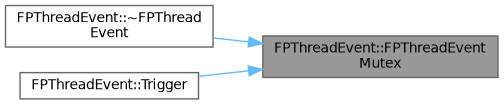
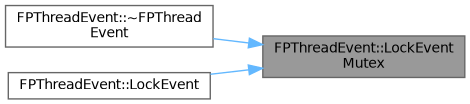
node "FPThreadEvent::FPThreadEvent Mutex": label "FPThreadEvent::FPThreadEvent Mutex" -> "FPThreadEvent::LockEvent Mutex"
node "FPThreadEvent::Trigger": label "FPThreadEvent::Trigger" -> "FPThreadEvent::LockEvent"
